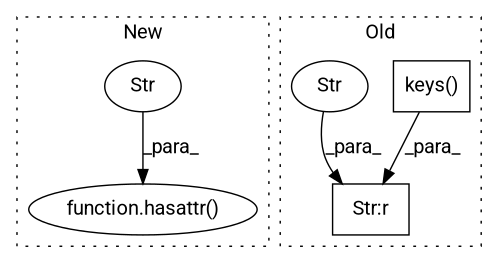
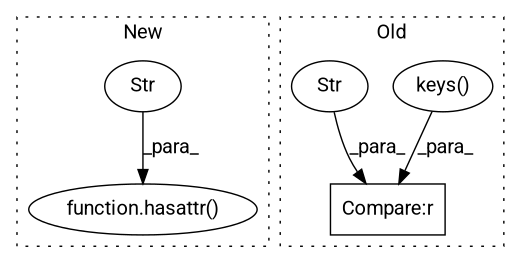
node "keys()": shape box -> ellipse
node "Str:r": label "Str:r" -> "Compare:r"
